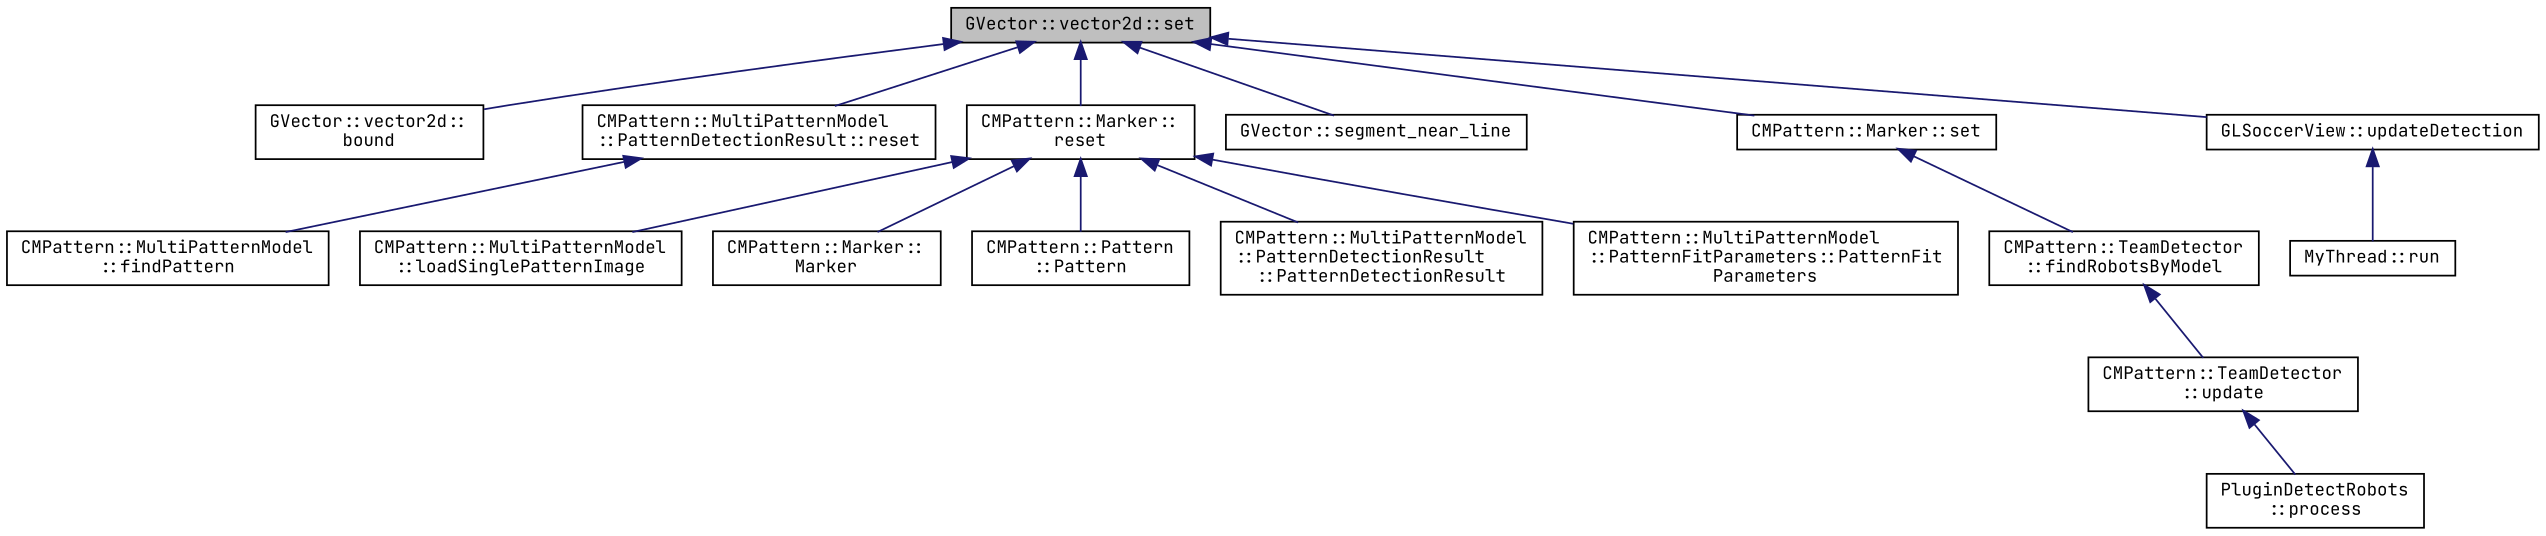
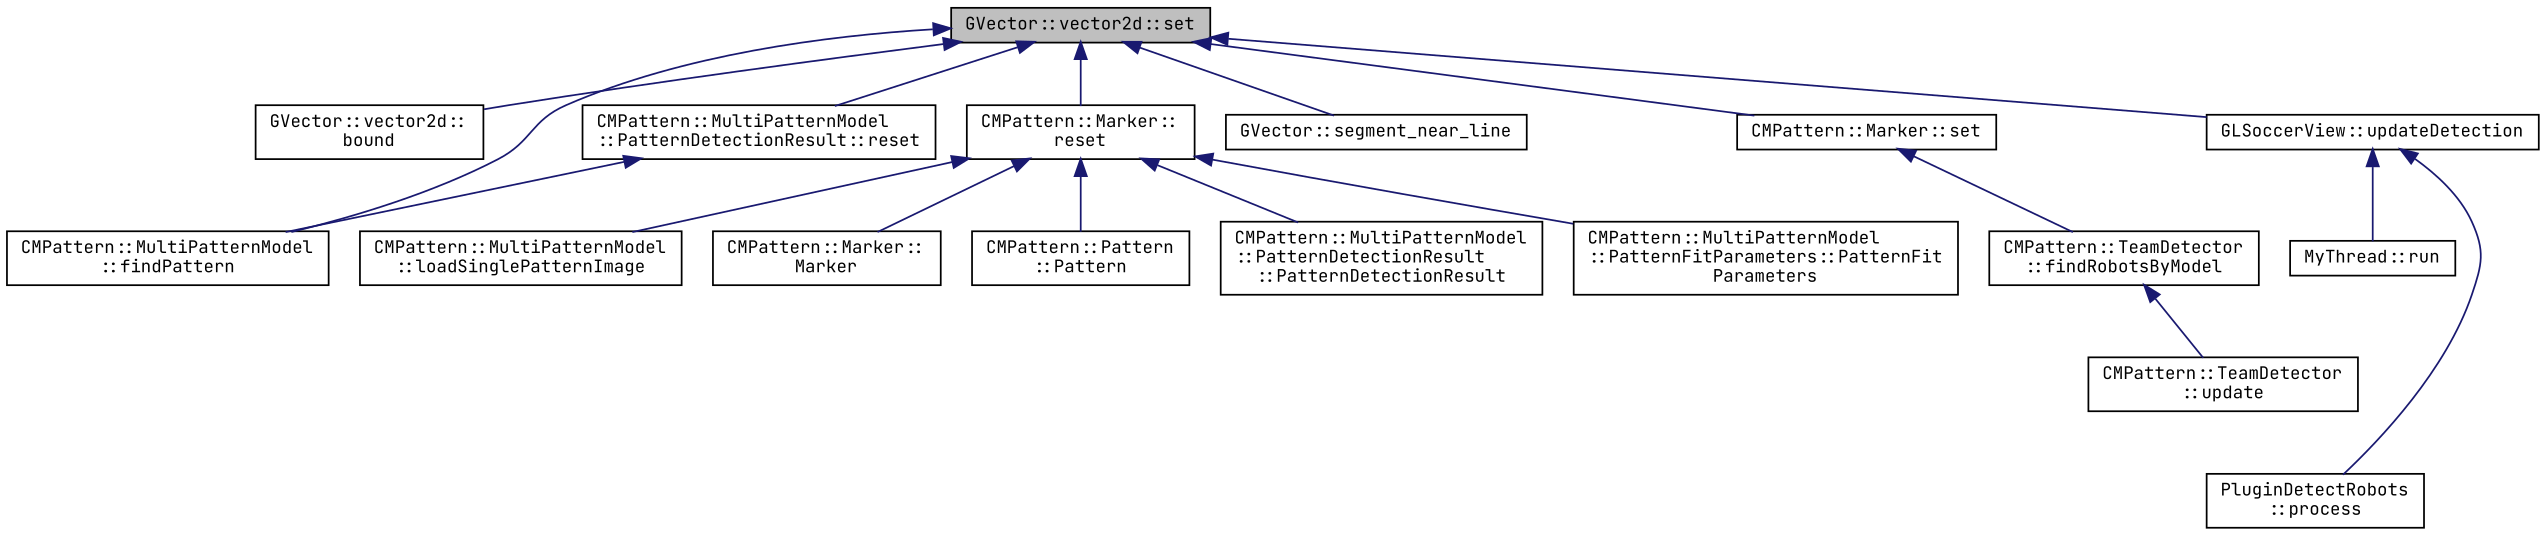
edge "CMPattern::MultiPatternModel ::findPattern" -> "GVector::vector2d::set": added
edge "PluginDetectRobots ::process" -> "CMPattern::TeamDetector ::update": now "PluginDetectRobots ::process" -> "GLSoccerView::updateDetection"
